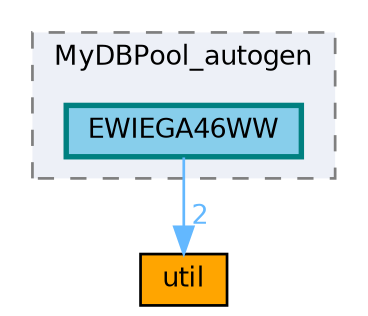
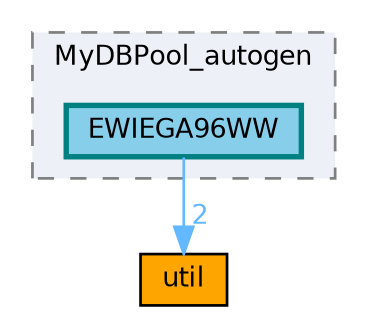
node "EWIEGA46WW": label "EWIEGA46WW" -> "EWIEGA96WW"
